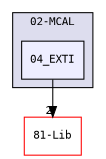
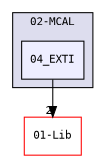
node "81-Lib": label "81-Lib" -> "01-Lib"
